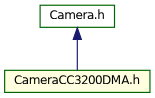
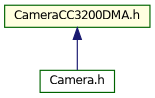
edge "CameraCC3200DMA.h" -> "Camera.h": reversed
